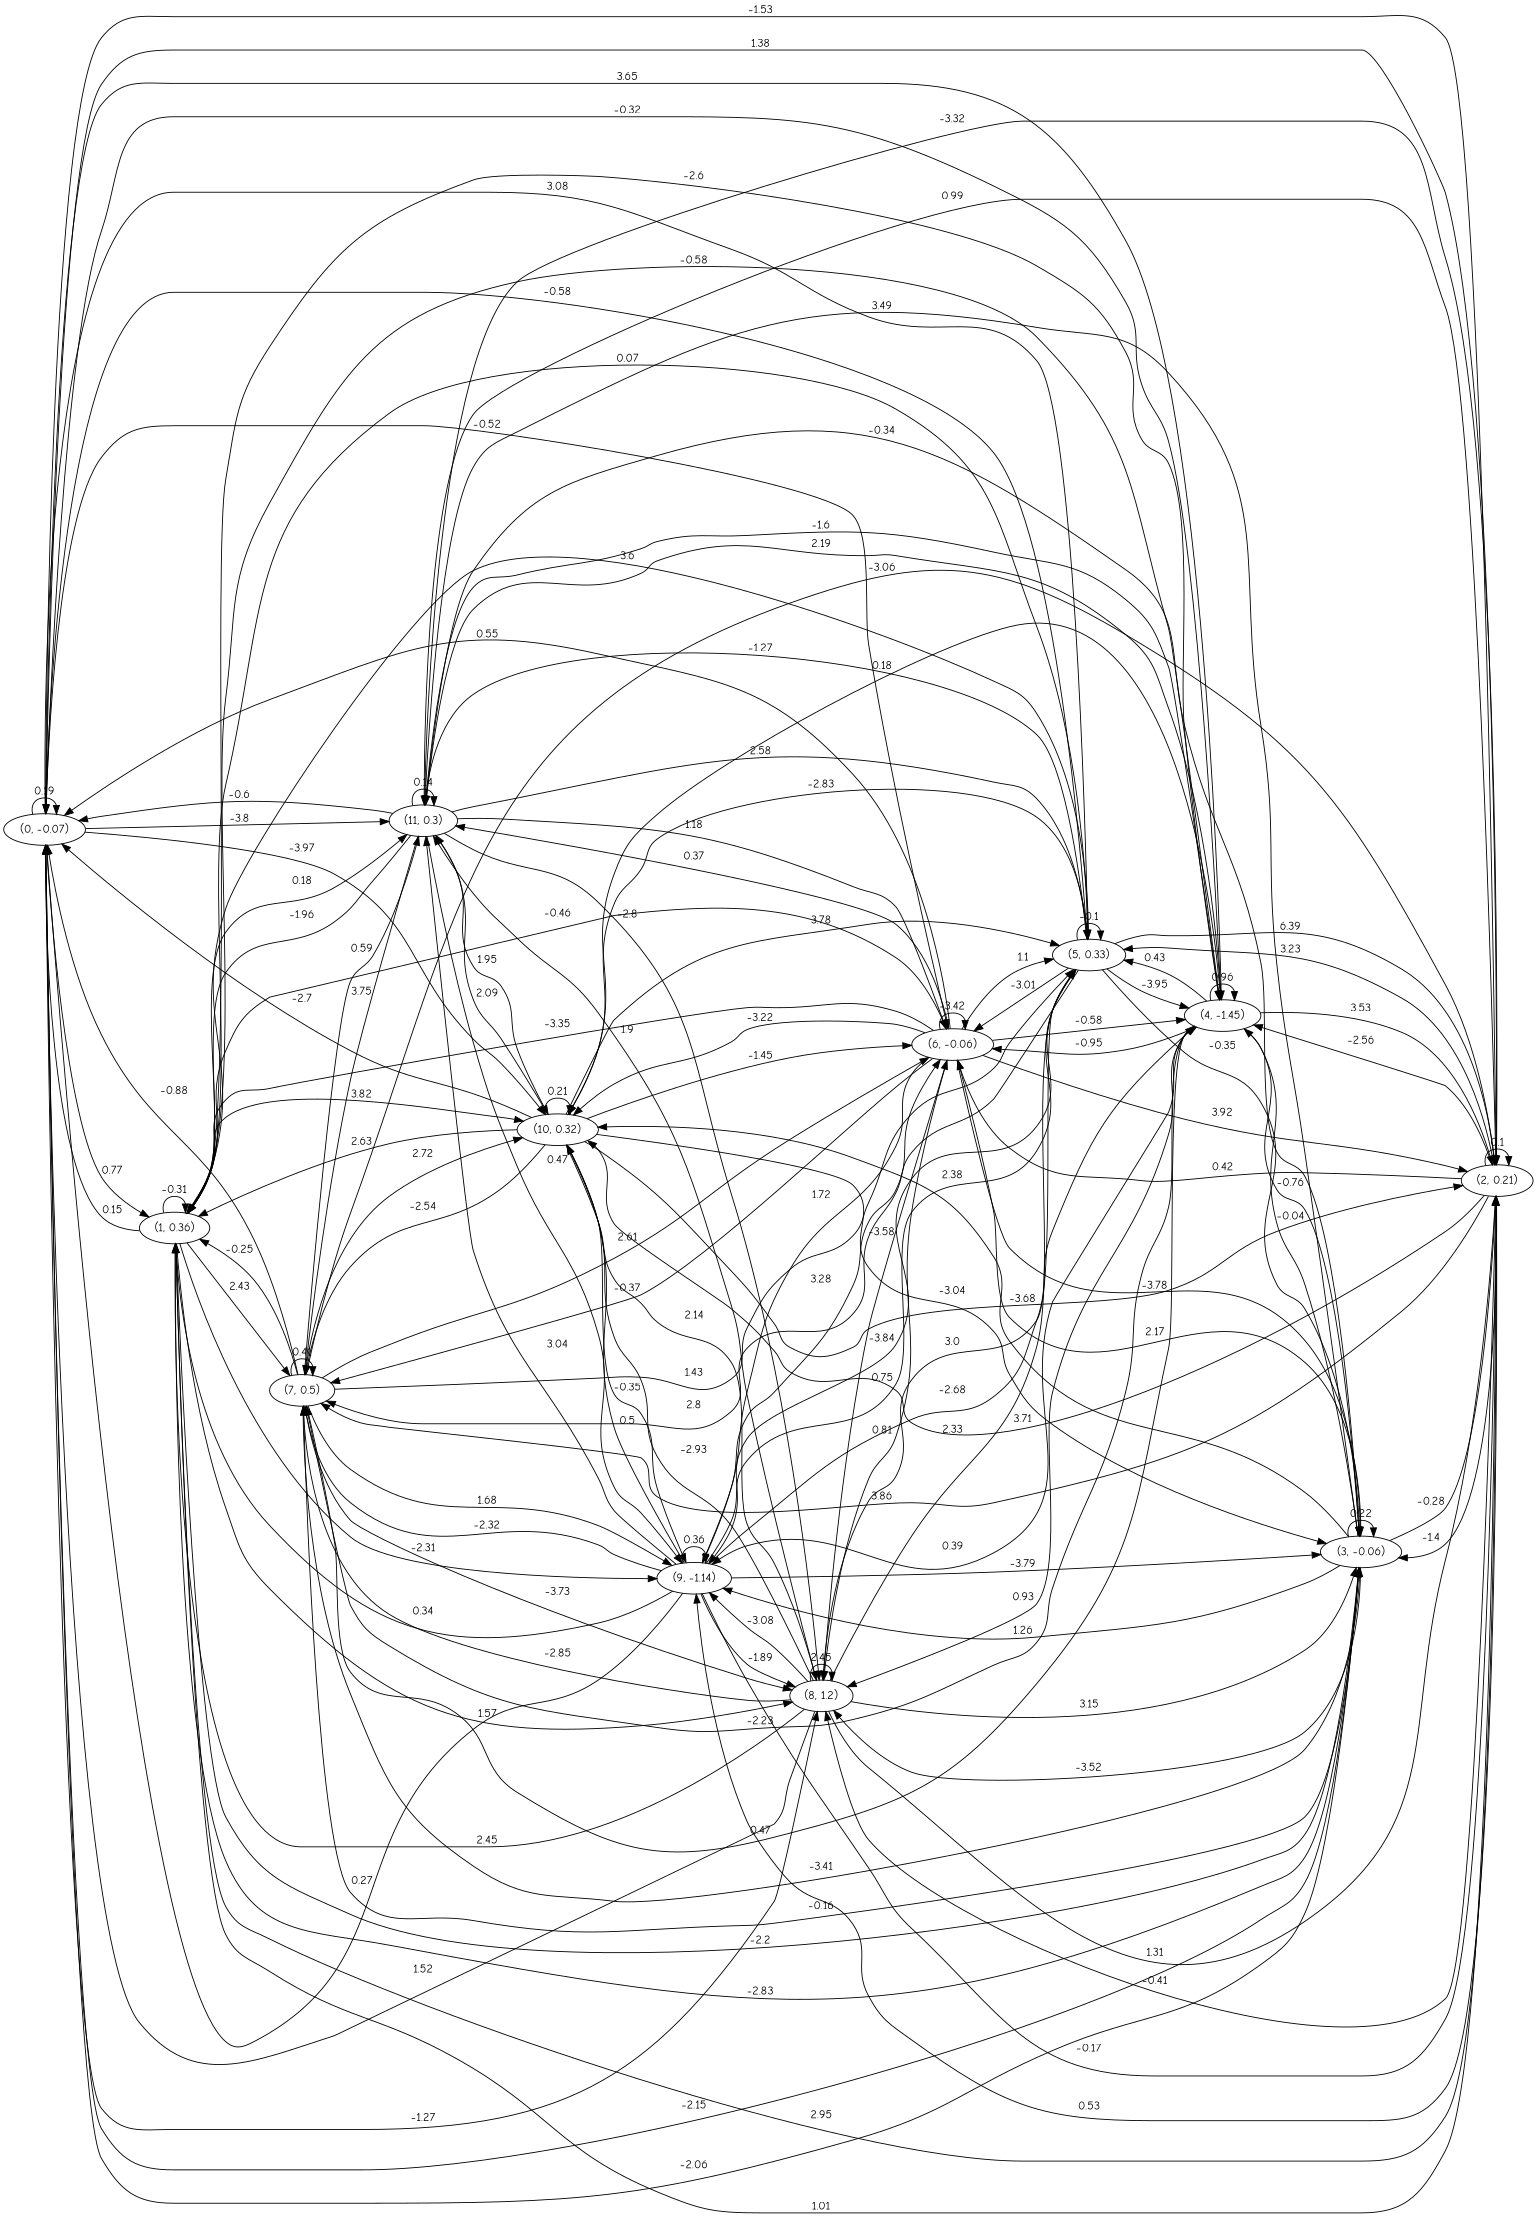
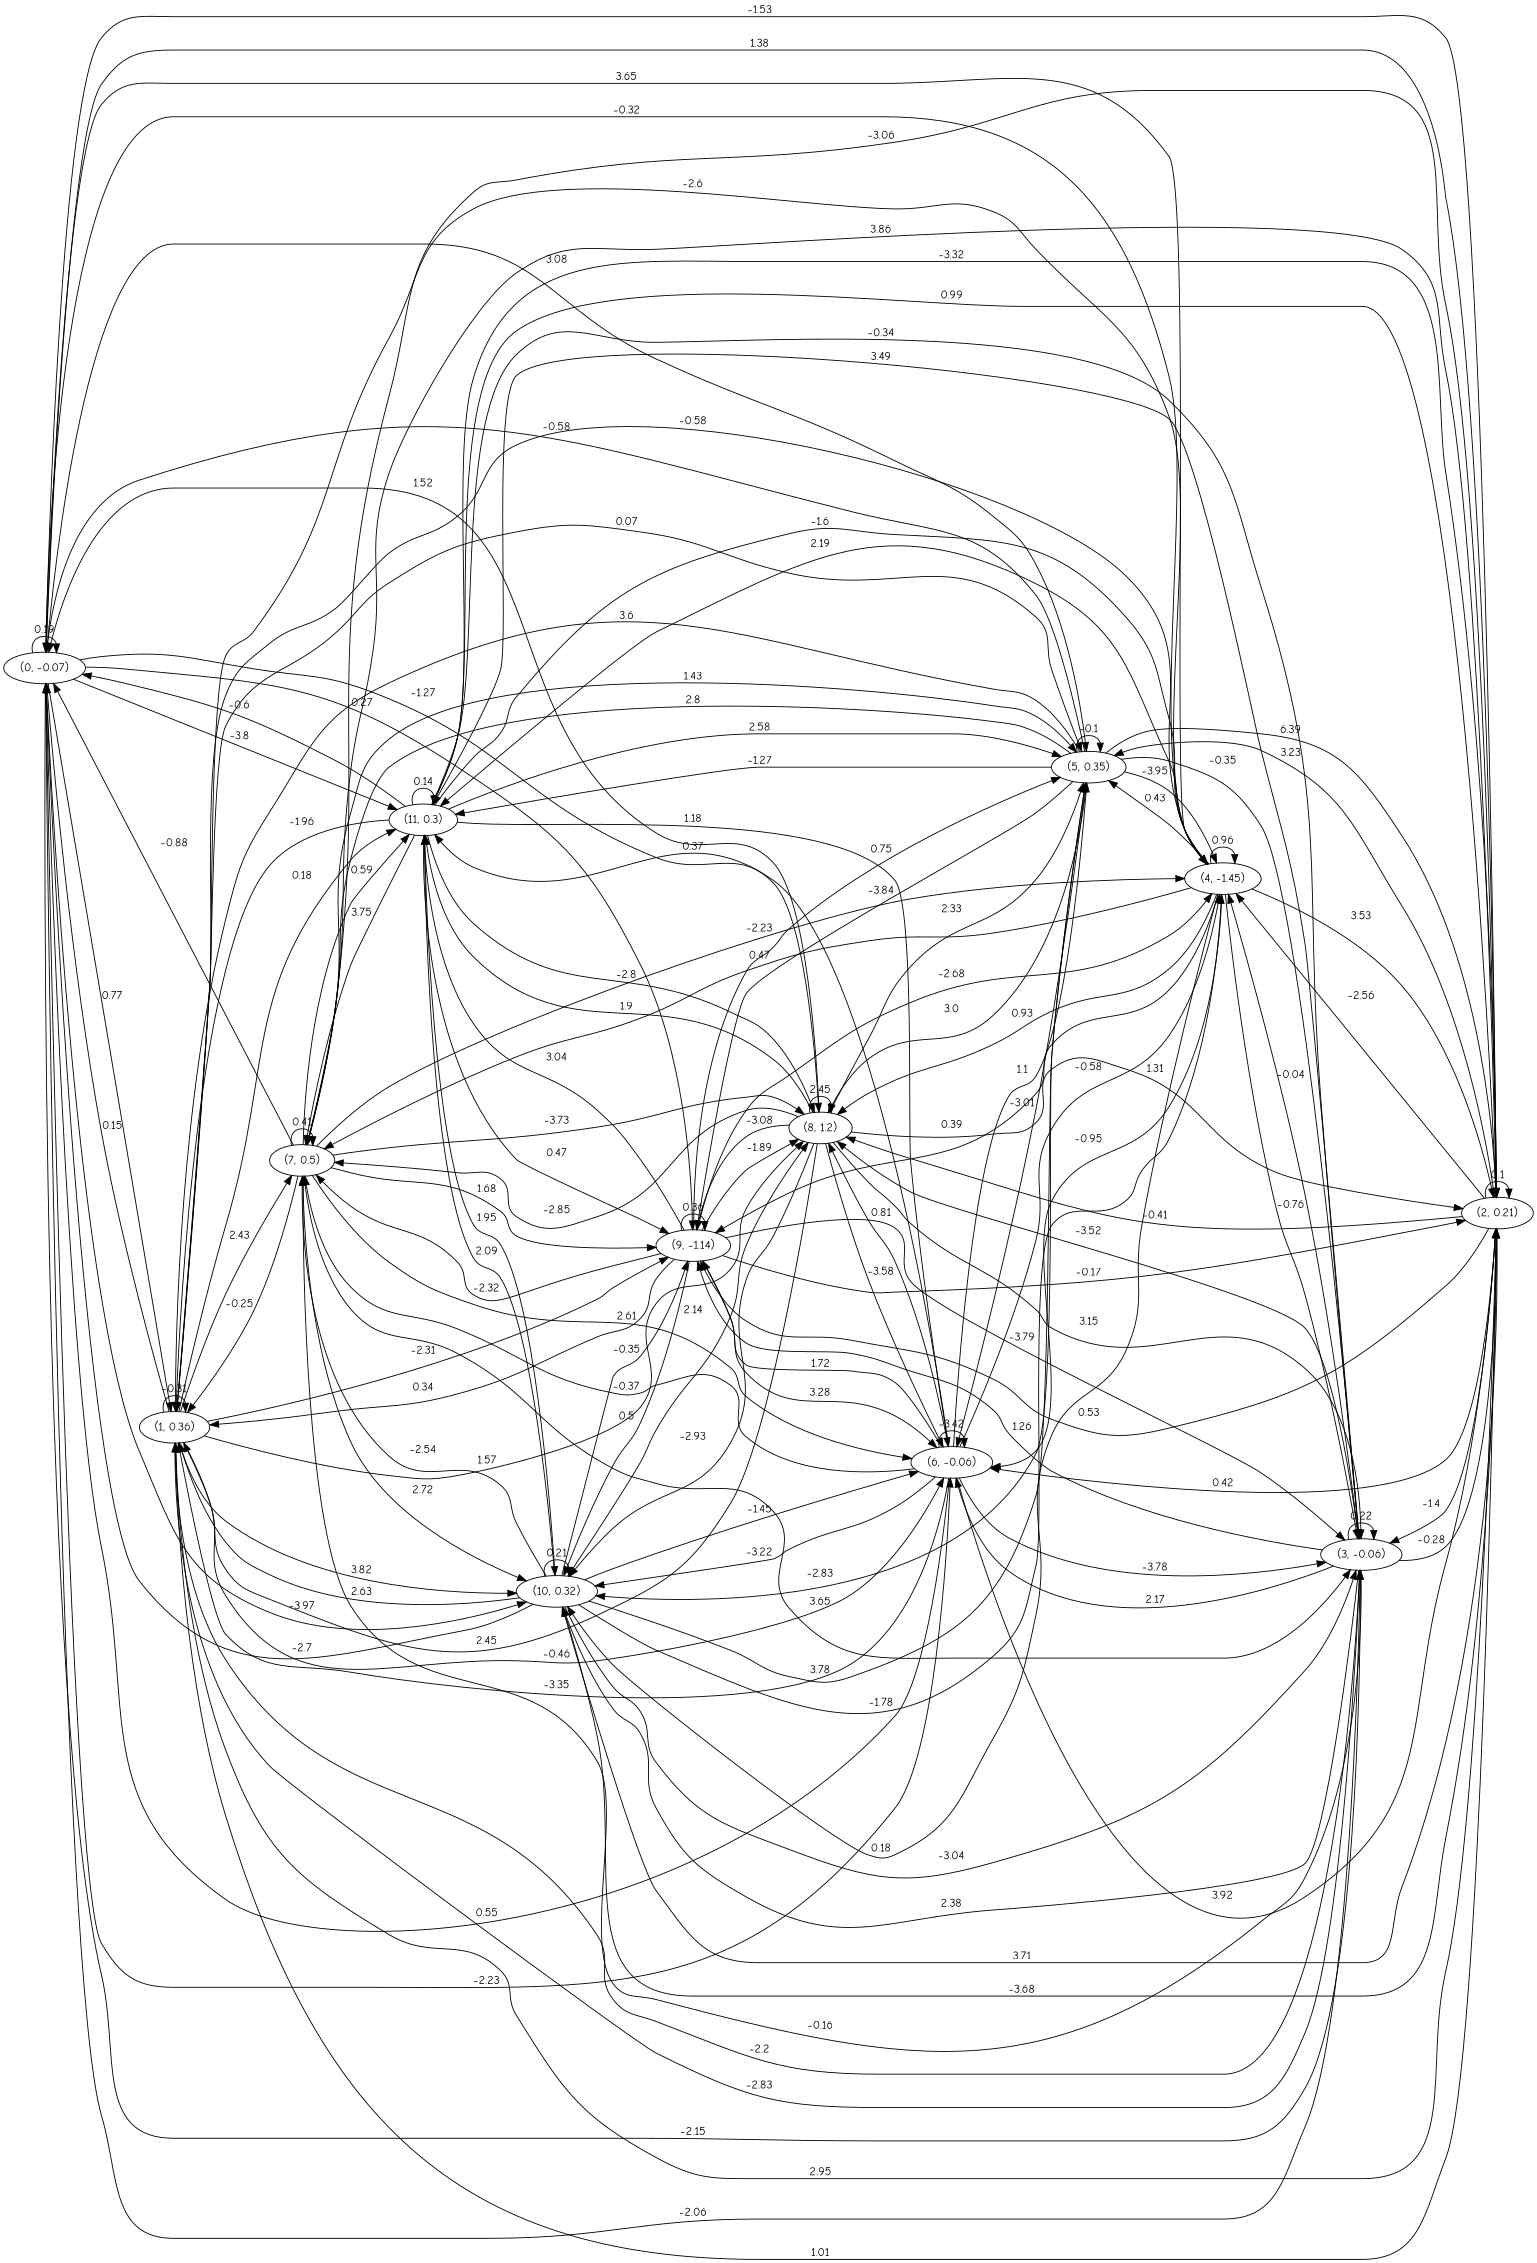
edge "(0, -0.07)" -> "(6, -0.06)": label "-0.52" -> "-2.23"
node "(5, 0.33)": label "(5, 0.33)" -> "(5, 0.35)"
edge "(10, 0.32)" -> "(4, -1.45)": added, label "-1.78"
edge "(9, -1.14)" -> "(0, -0.07)": reversed
edge "(7, 0.5)" -> "(3, -0.06)": label "-3.41" -> "3.65"
